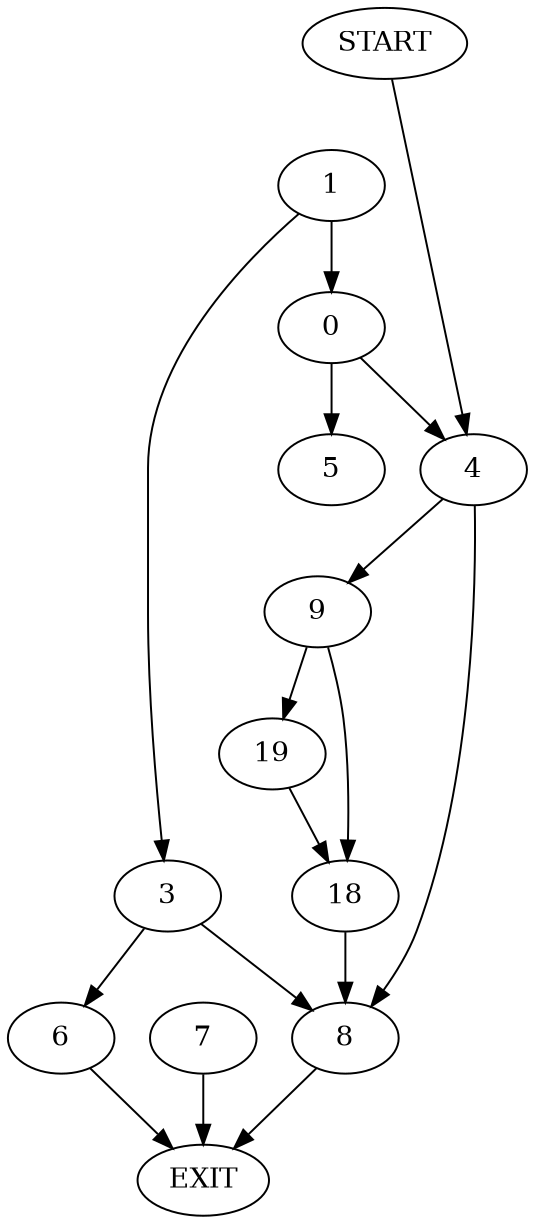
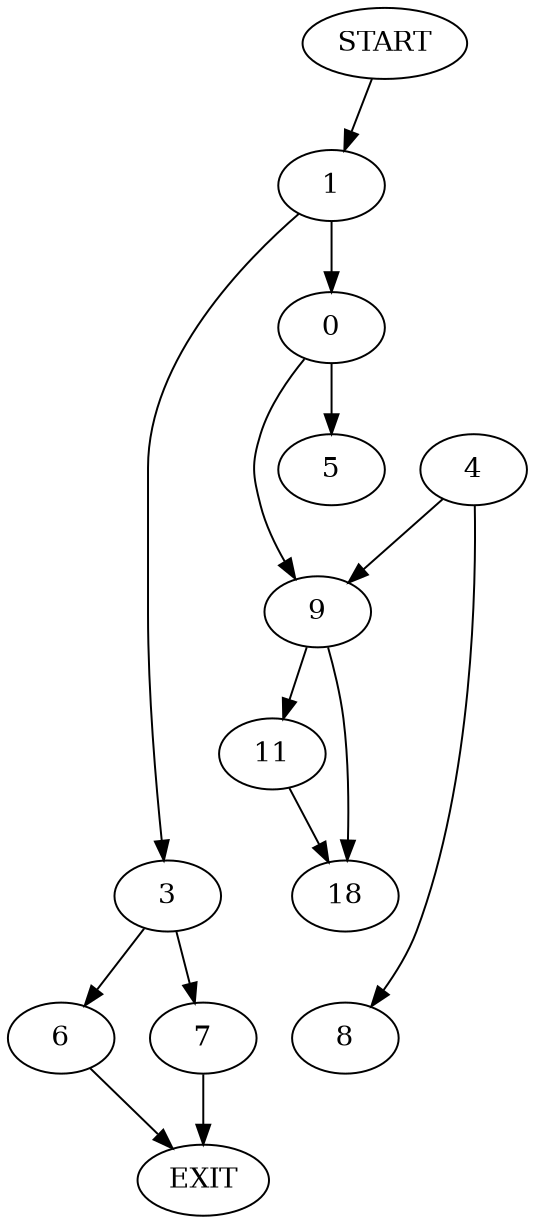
edge "START" -> "4": now "START" -> "1"
edge "0" -> "4": now "0" -> "9"
node "19": label "19" -> "11"
edge "18" -> "8": removed
edge "3" -> "8": now "3" -> "7"
edge "8" -> "EXIT": removed
